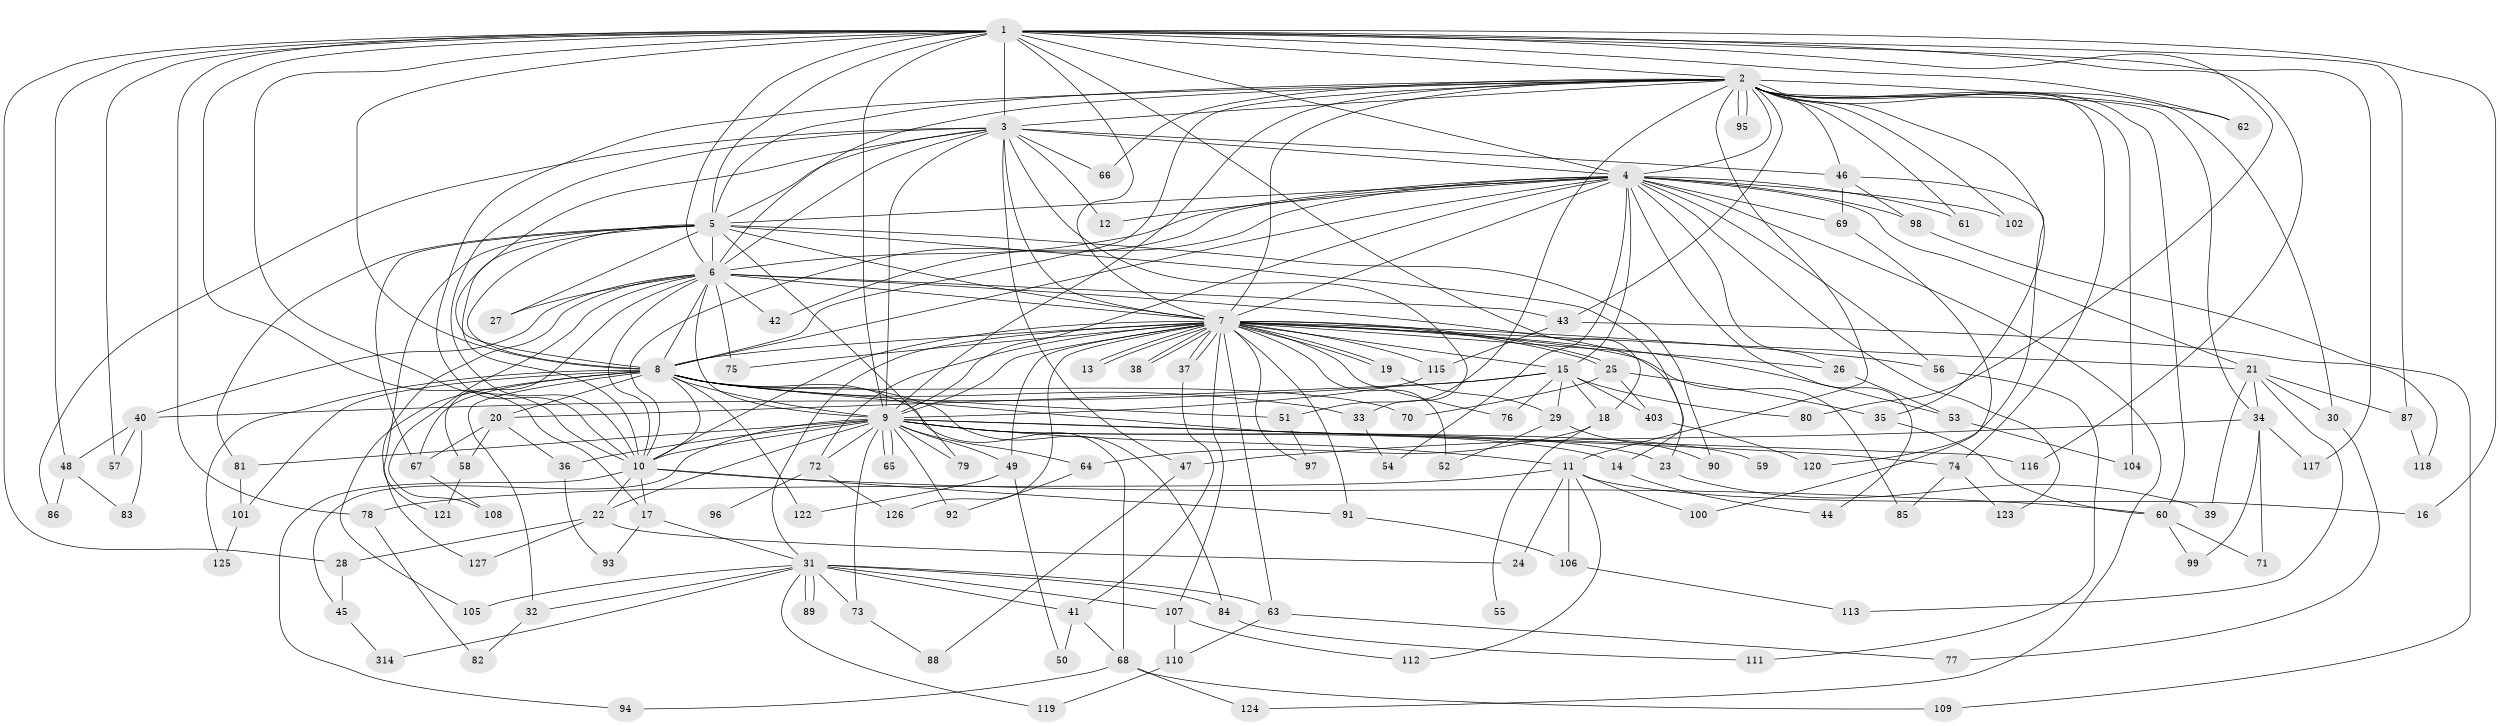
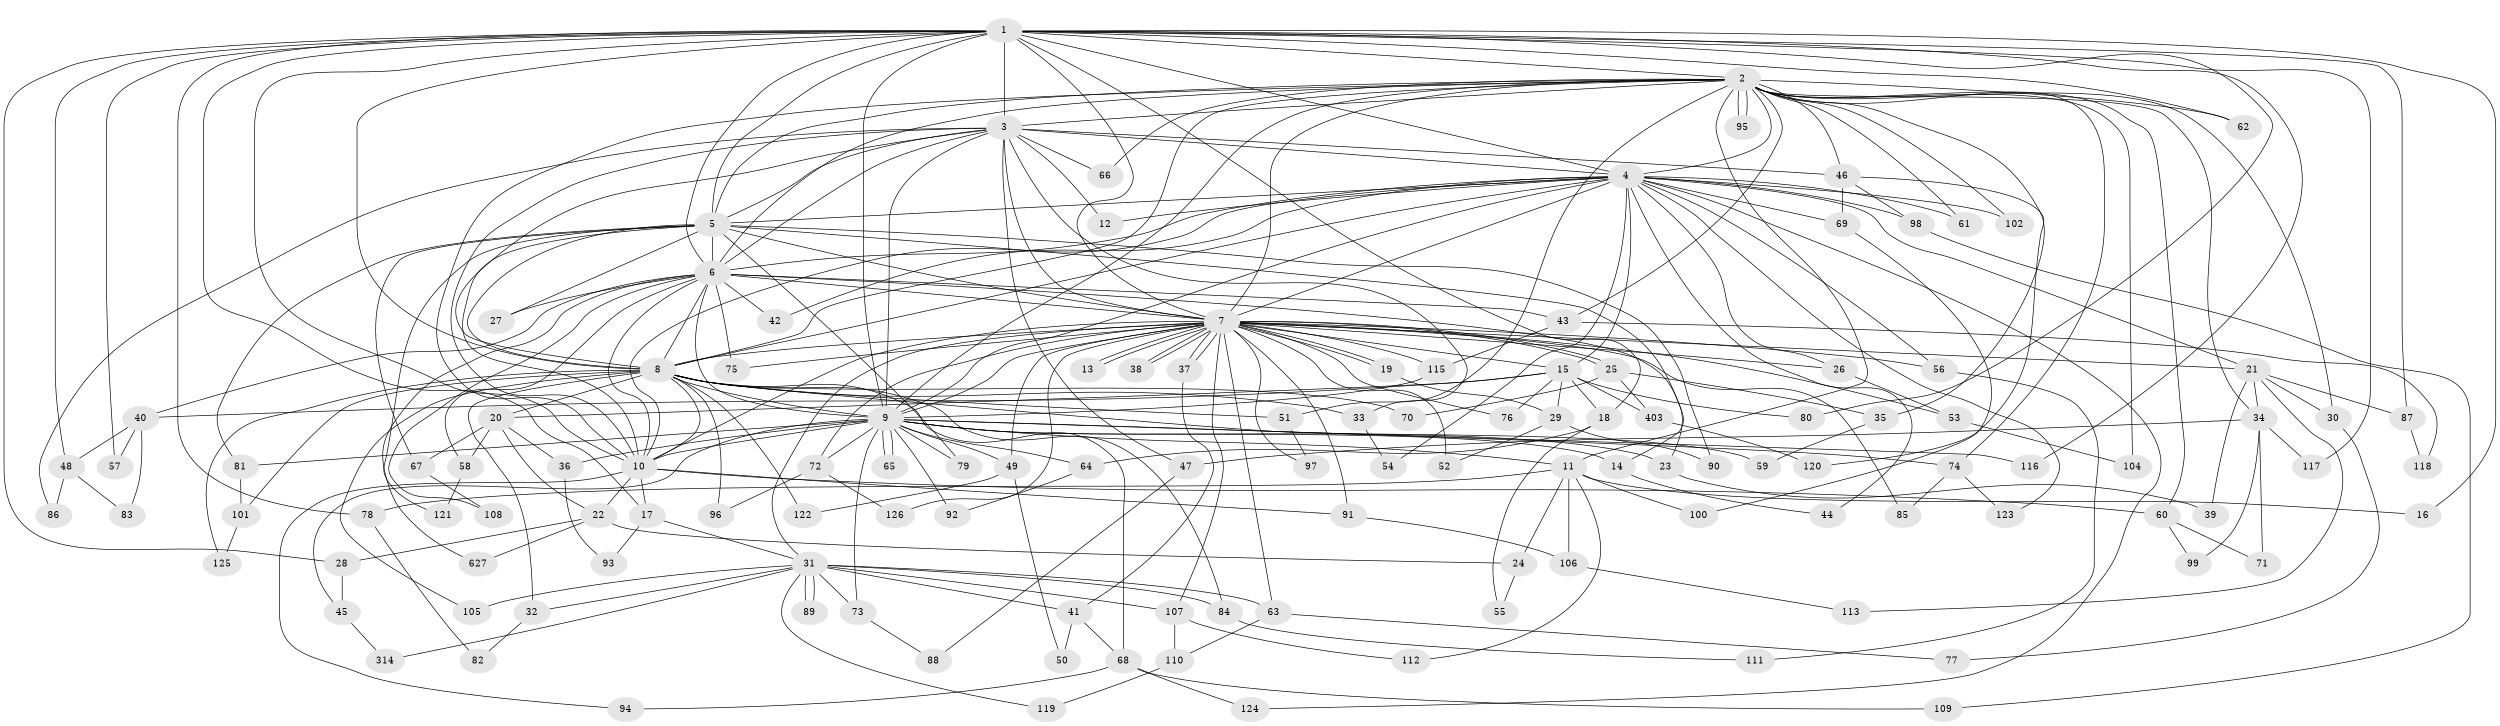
edge "8" -- "67": now "8" -- "96"
edge "9" -- "22": now "20" -- "22"
edge "35" -- "60": now "35" -- "59"
node "127": label "127" -> "627"
edge "24" -- "55": added
